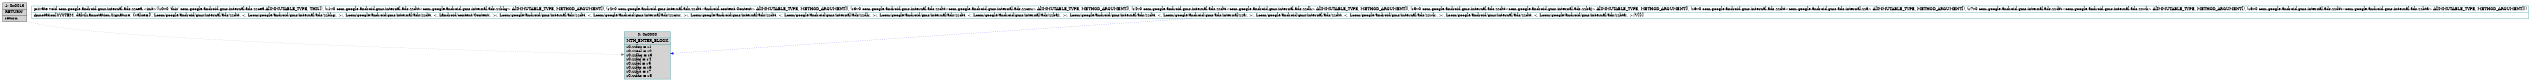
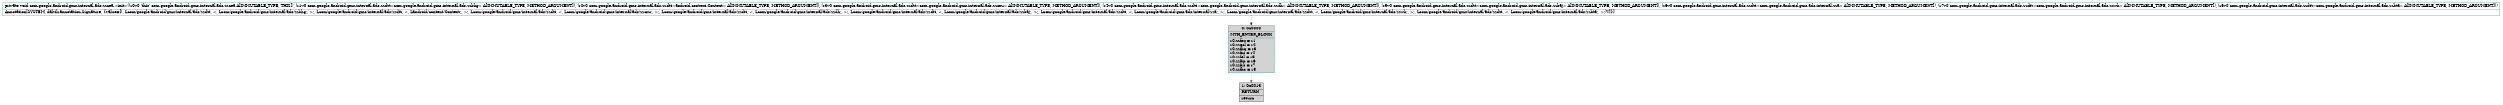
edge "1: 0x0013" -> "0: 0x0000": reversed
